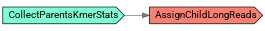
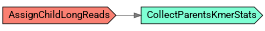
edge "CollectParentsKmerStats" -> "AssignChildLongReads": reversed
